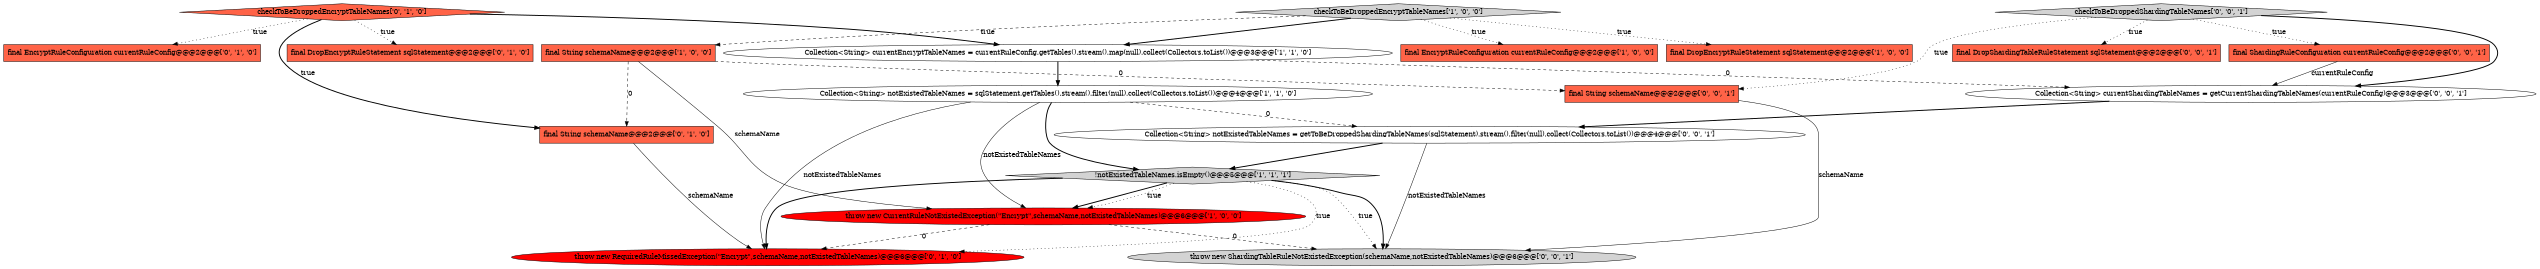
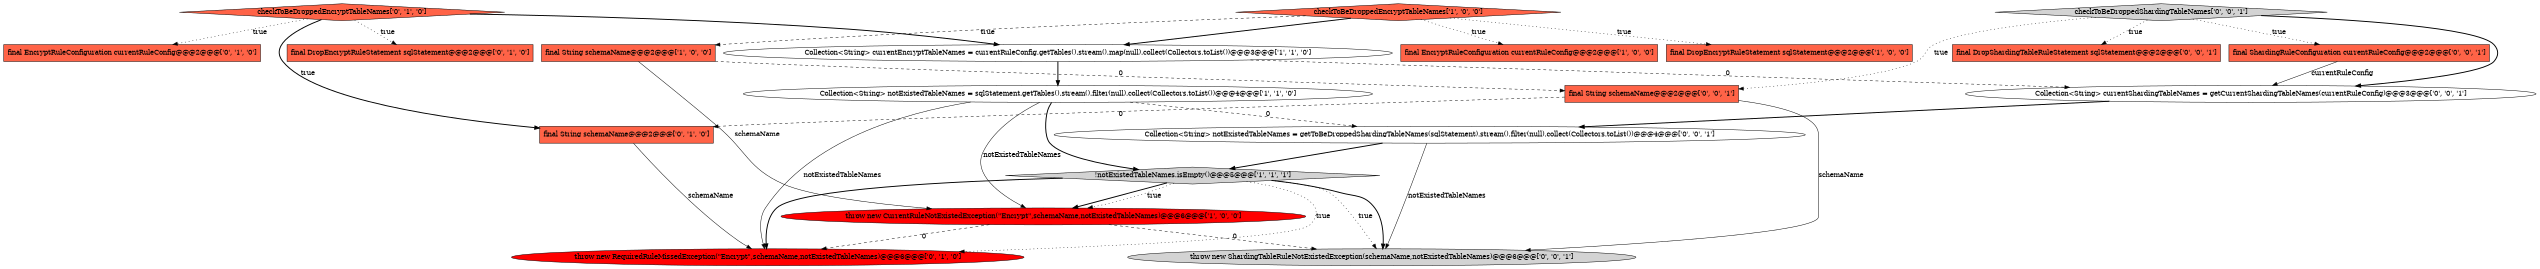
node "checkToBeDroppedEncryptTableNames['1', '0', '0']": fillcolor lightgray -> tomato
edge "final String schemaName@@@2@@@['1', '0', '0']" -> "final String schemaName@@@2@@@['0', '1', '0']": now "final String schemaName@@@2@@@['0', '0', '1']" -> "final String schemaName@@@2@@@['0', '1', '0']"
